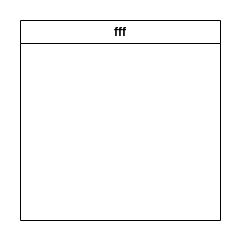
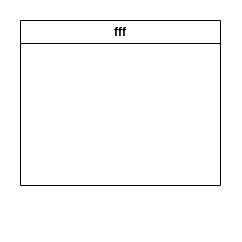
node "fff": size 200x200 -> 200x165
